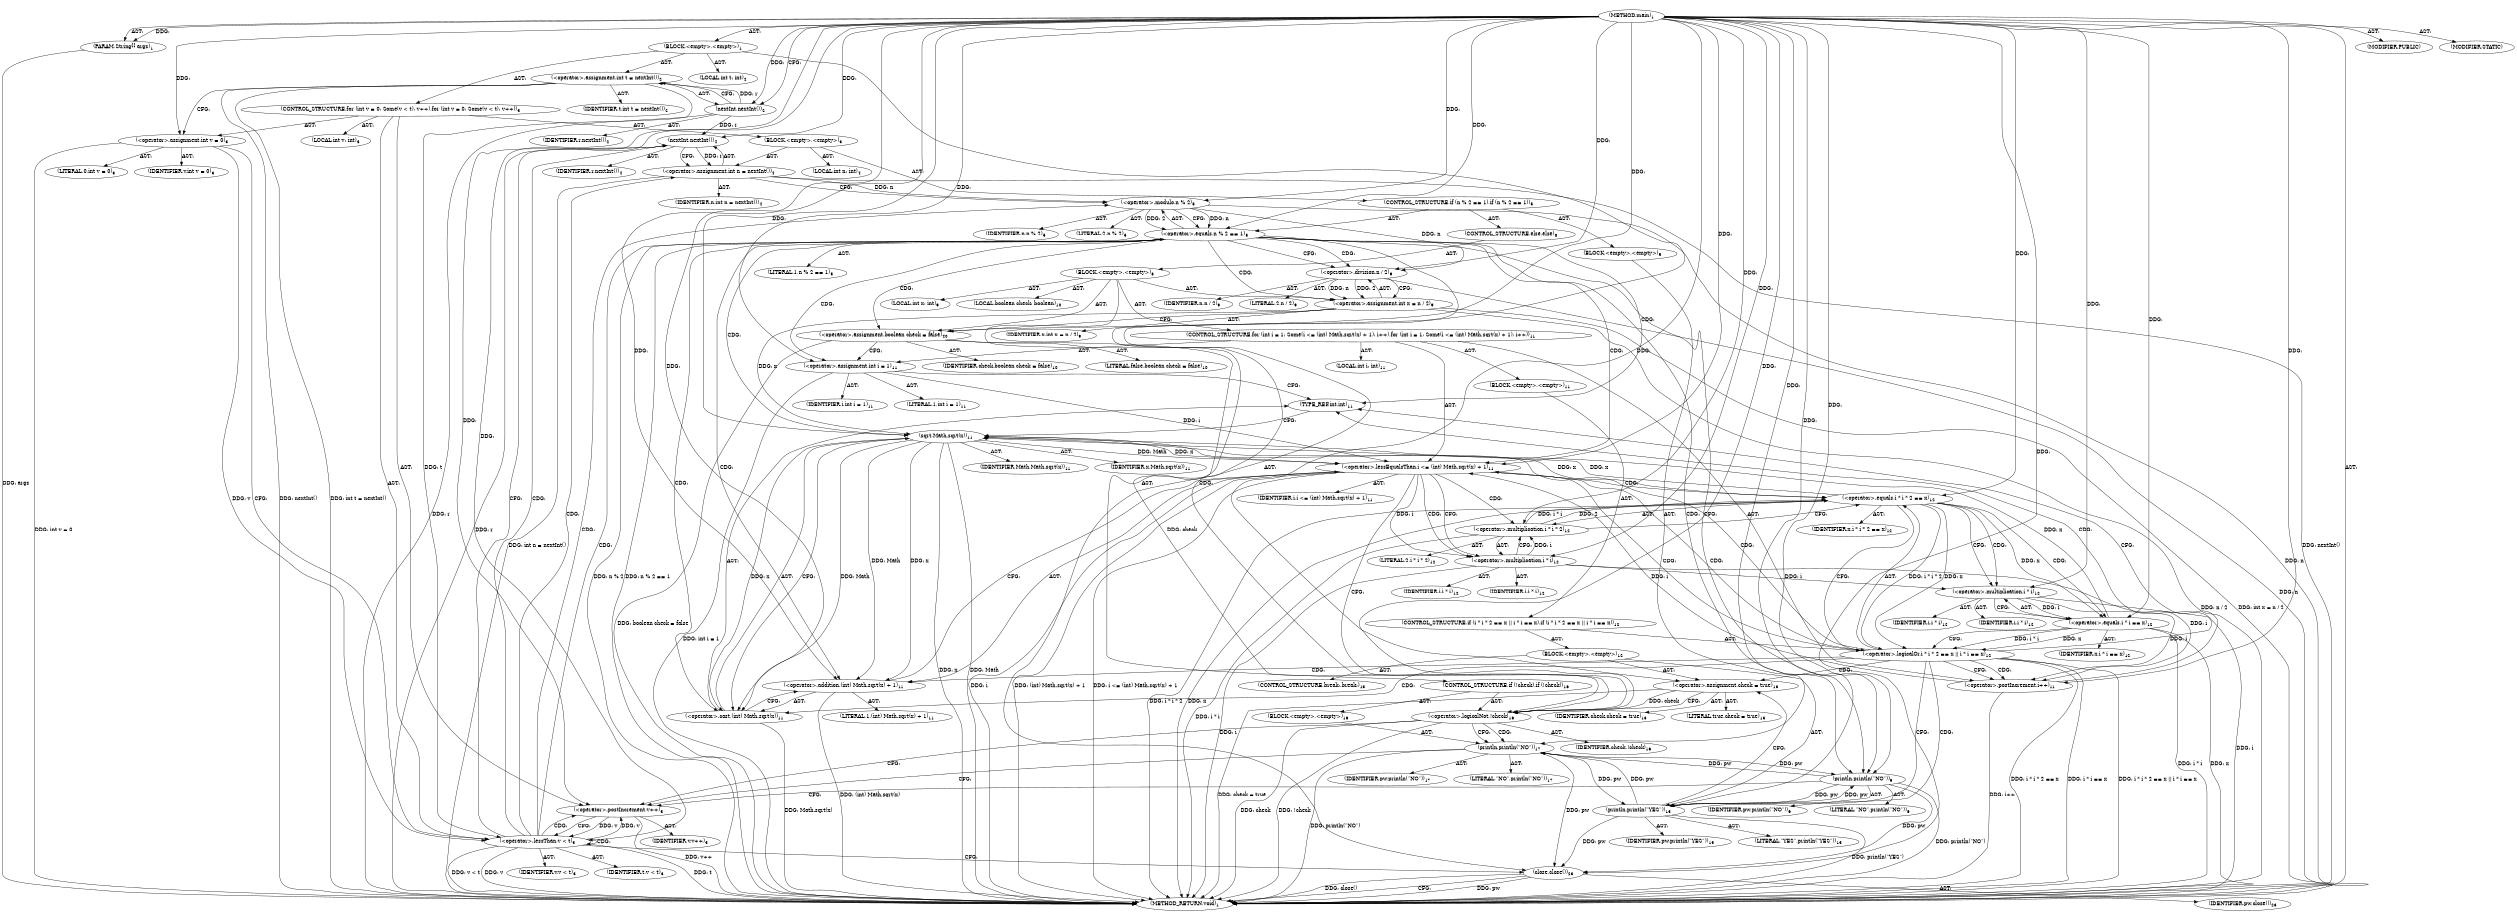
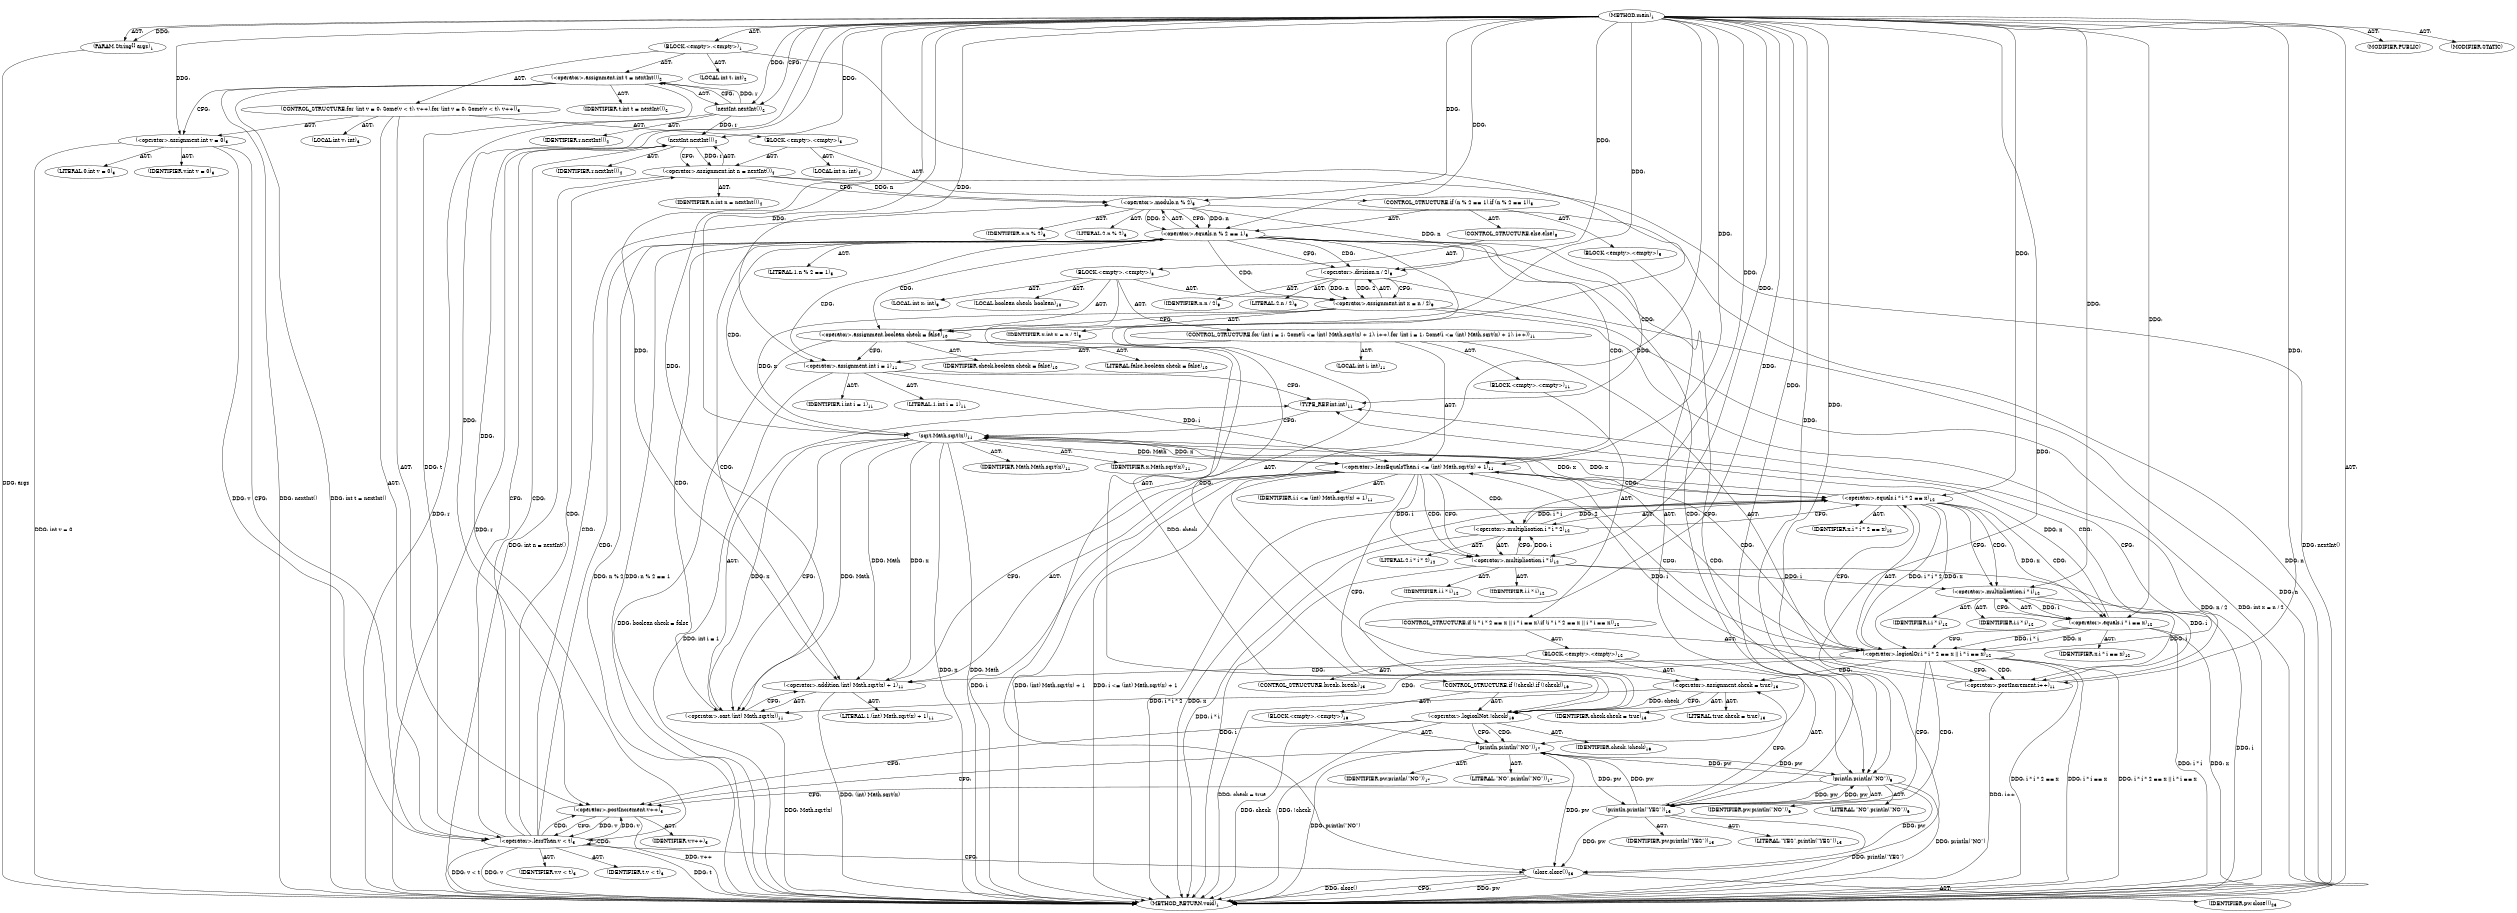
node "(<operator>.assignment,boolean check = false)": text "40" -> "10"
edge "(<operator>.cast,(int) Math.sqrt(x))" -> "(sqrt,Math.sqrt(x))": removed, label "AST:"
